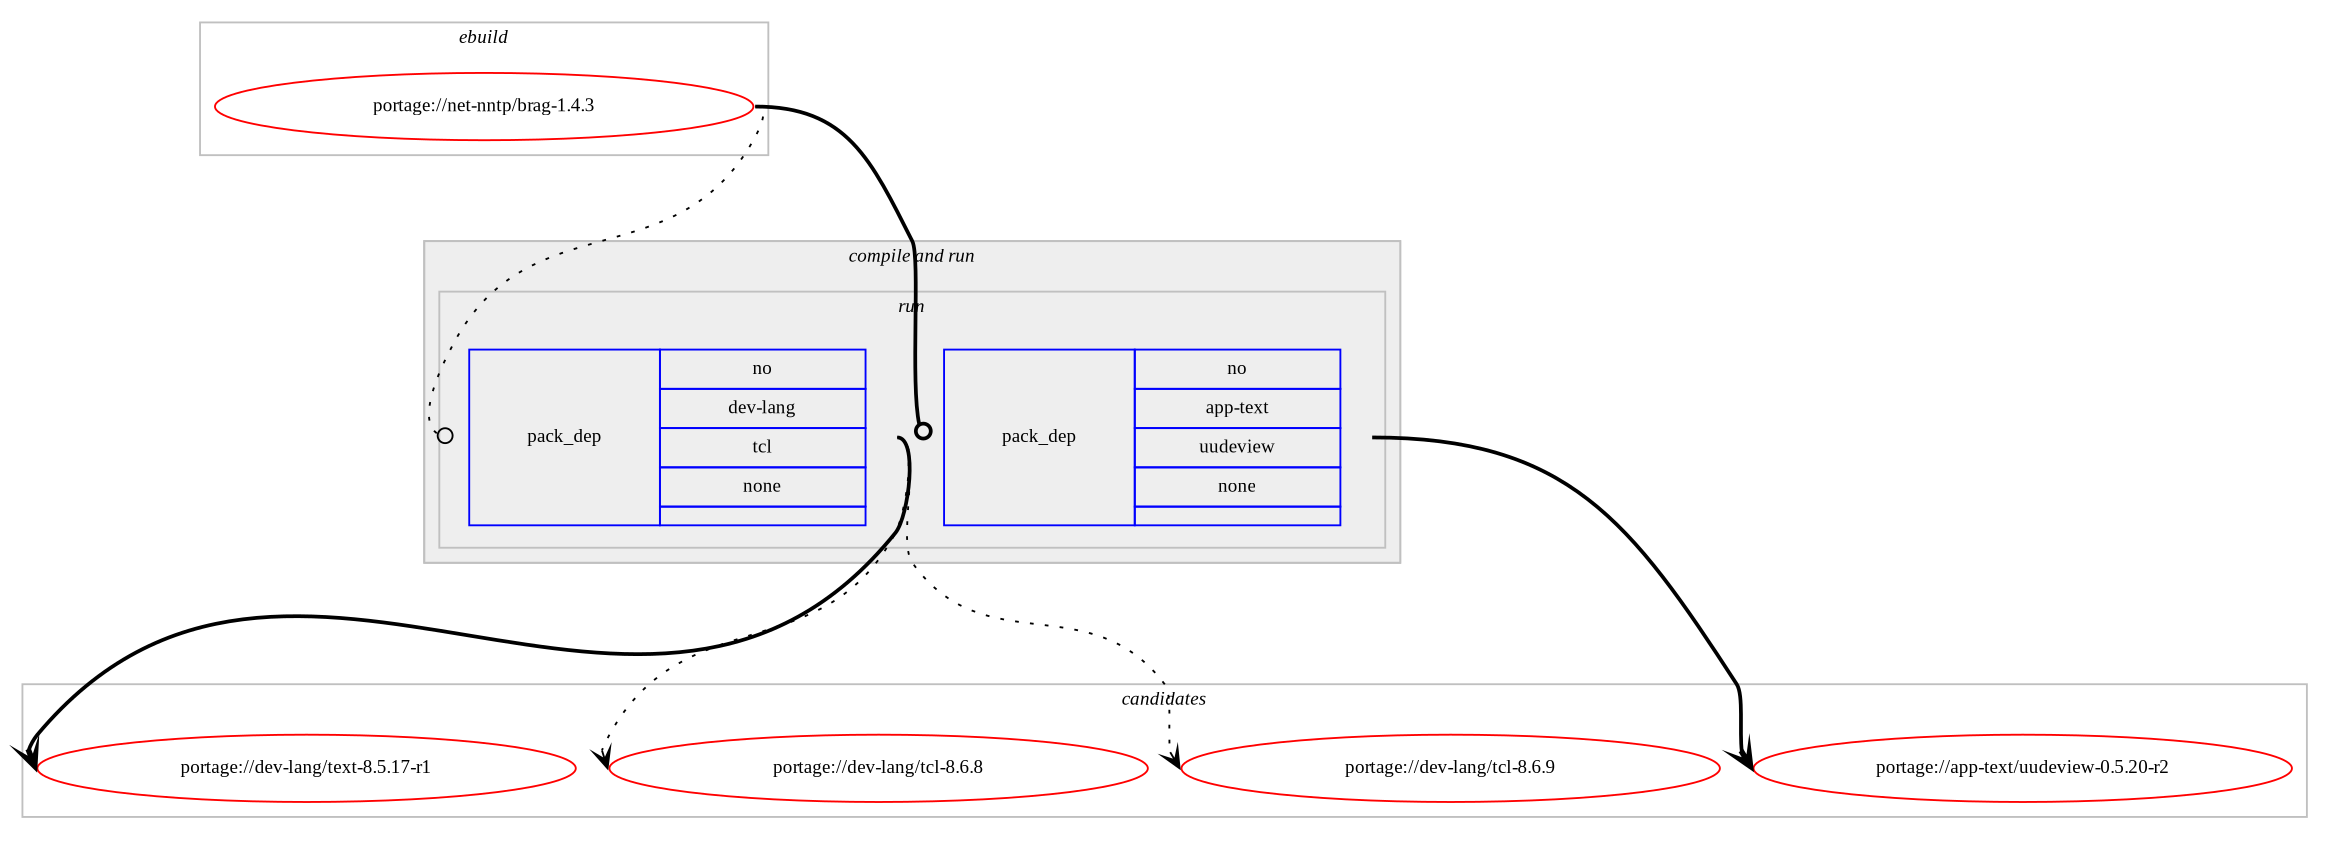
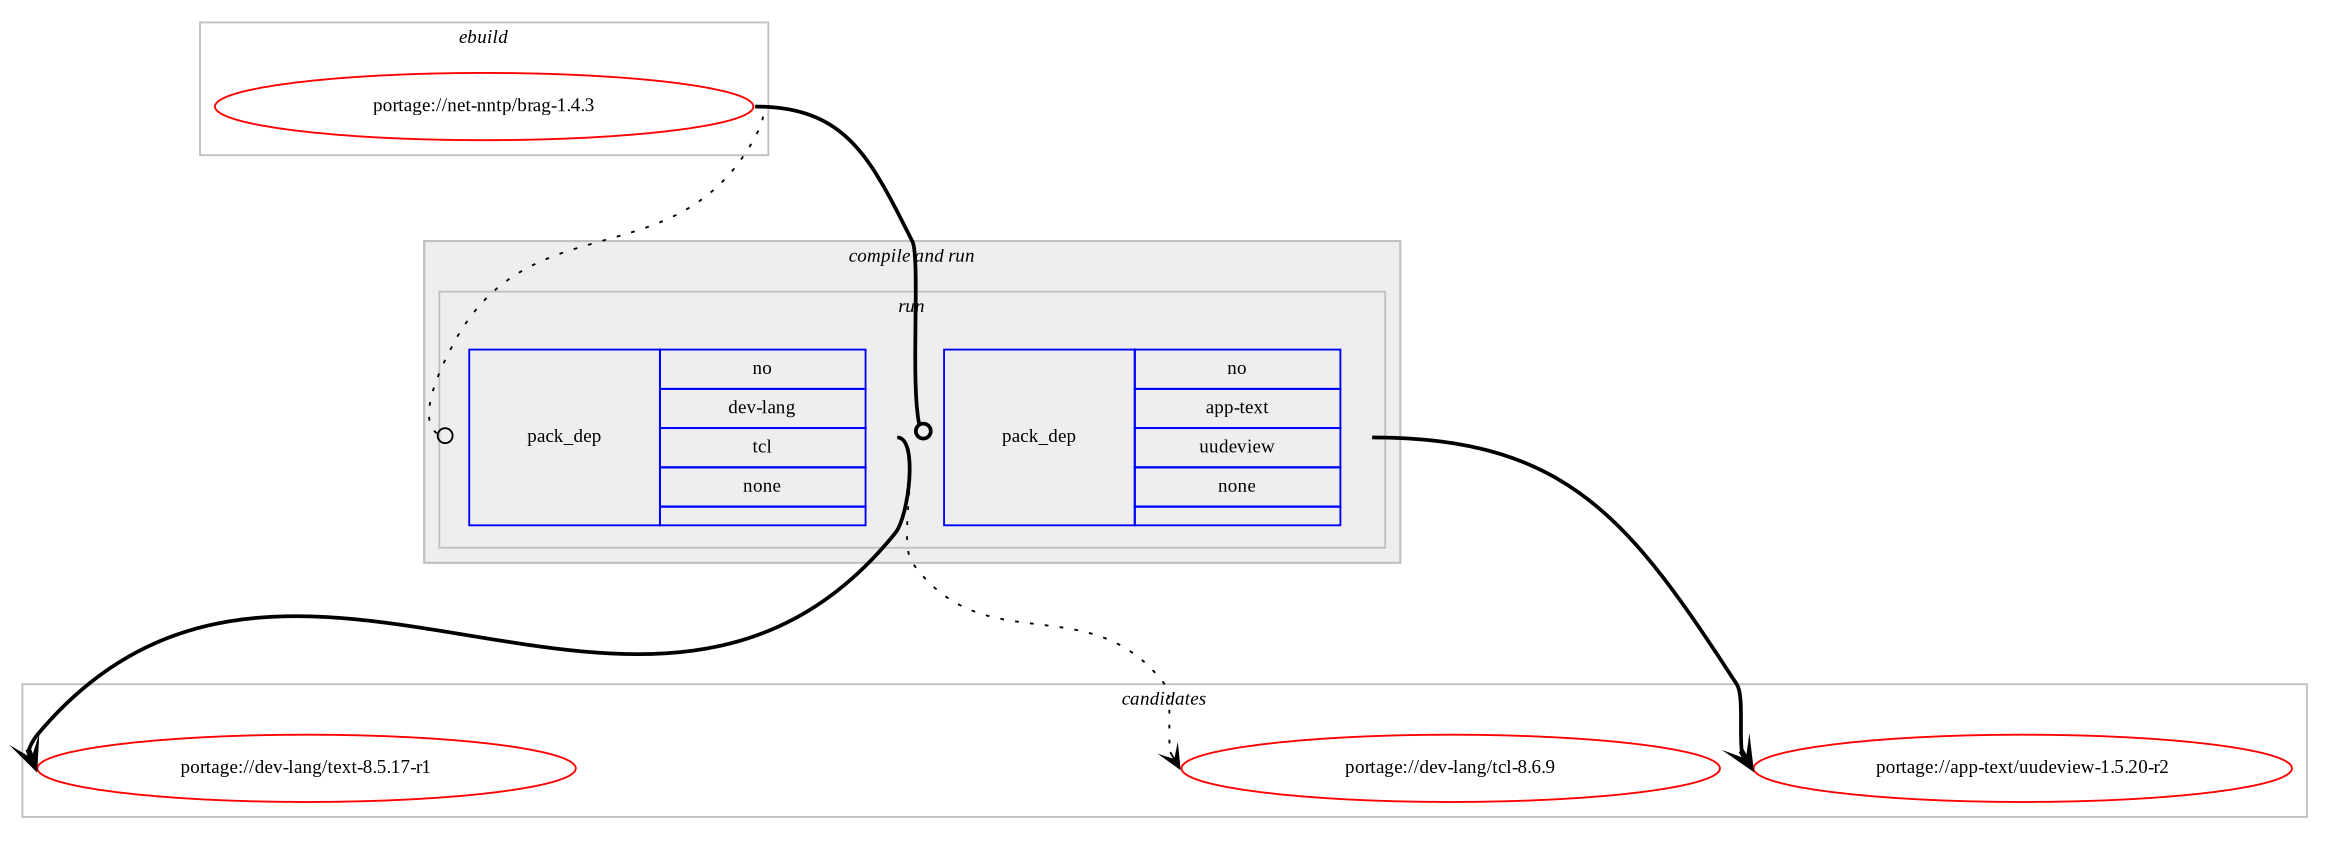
node "portage://dev-lang/tcl-8.6.8": removed
node "portage://app-text/uudeview-0.5.20-r2": label "portage://app-text/uudeview-0.5.20-r2" -> "portage://app-text/uudeview-1.5.20-r2"
